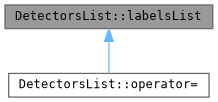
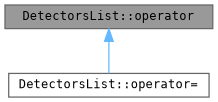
node "DetectorsList::labelsList": label "DetectorsList::labelsList" -> "DetectorsList::operator"
